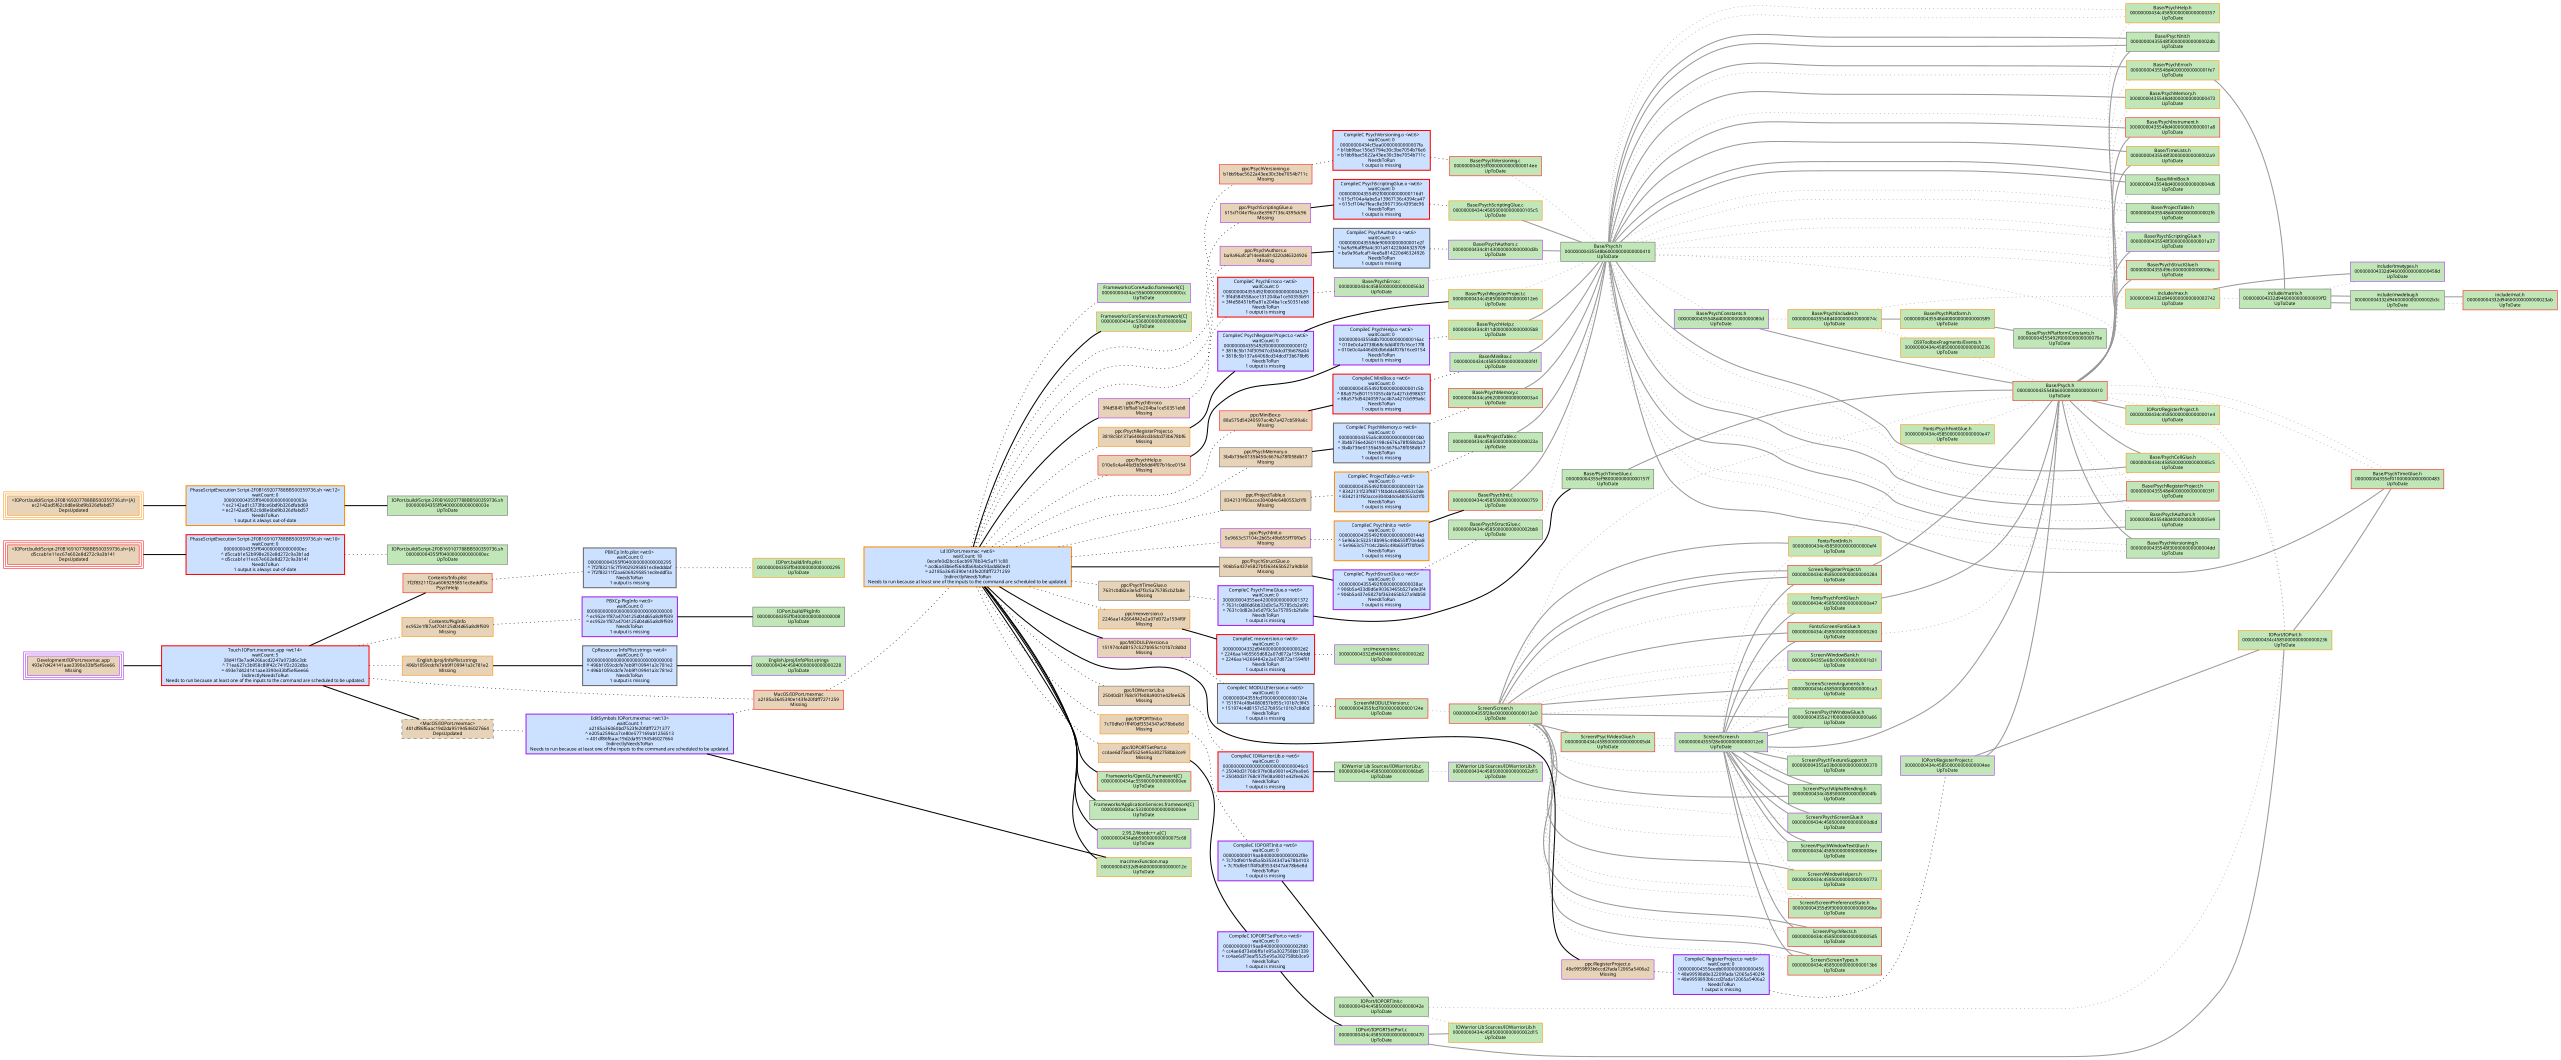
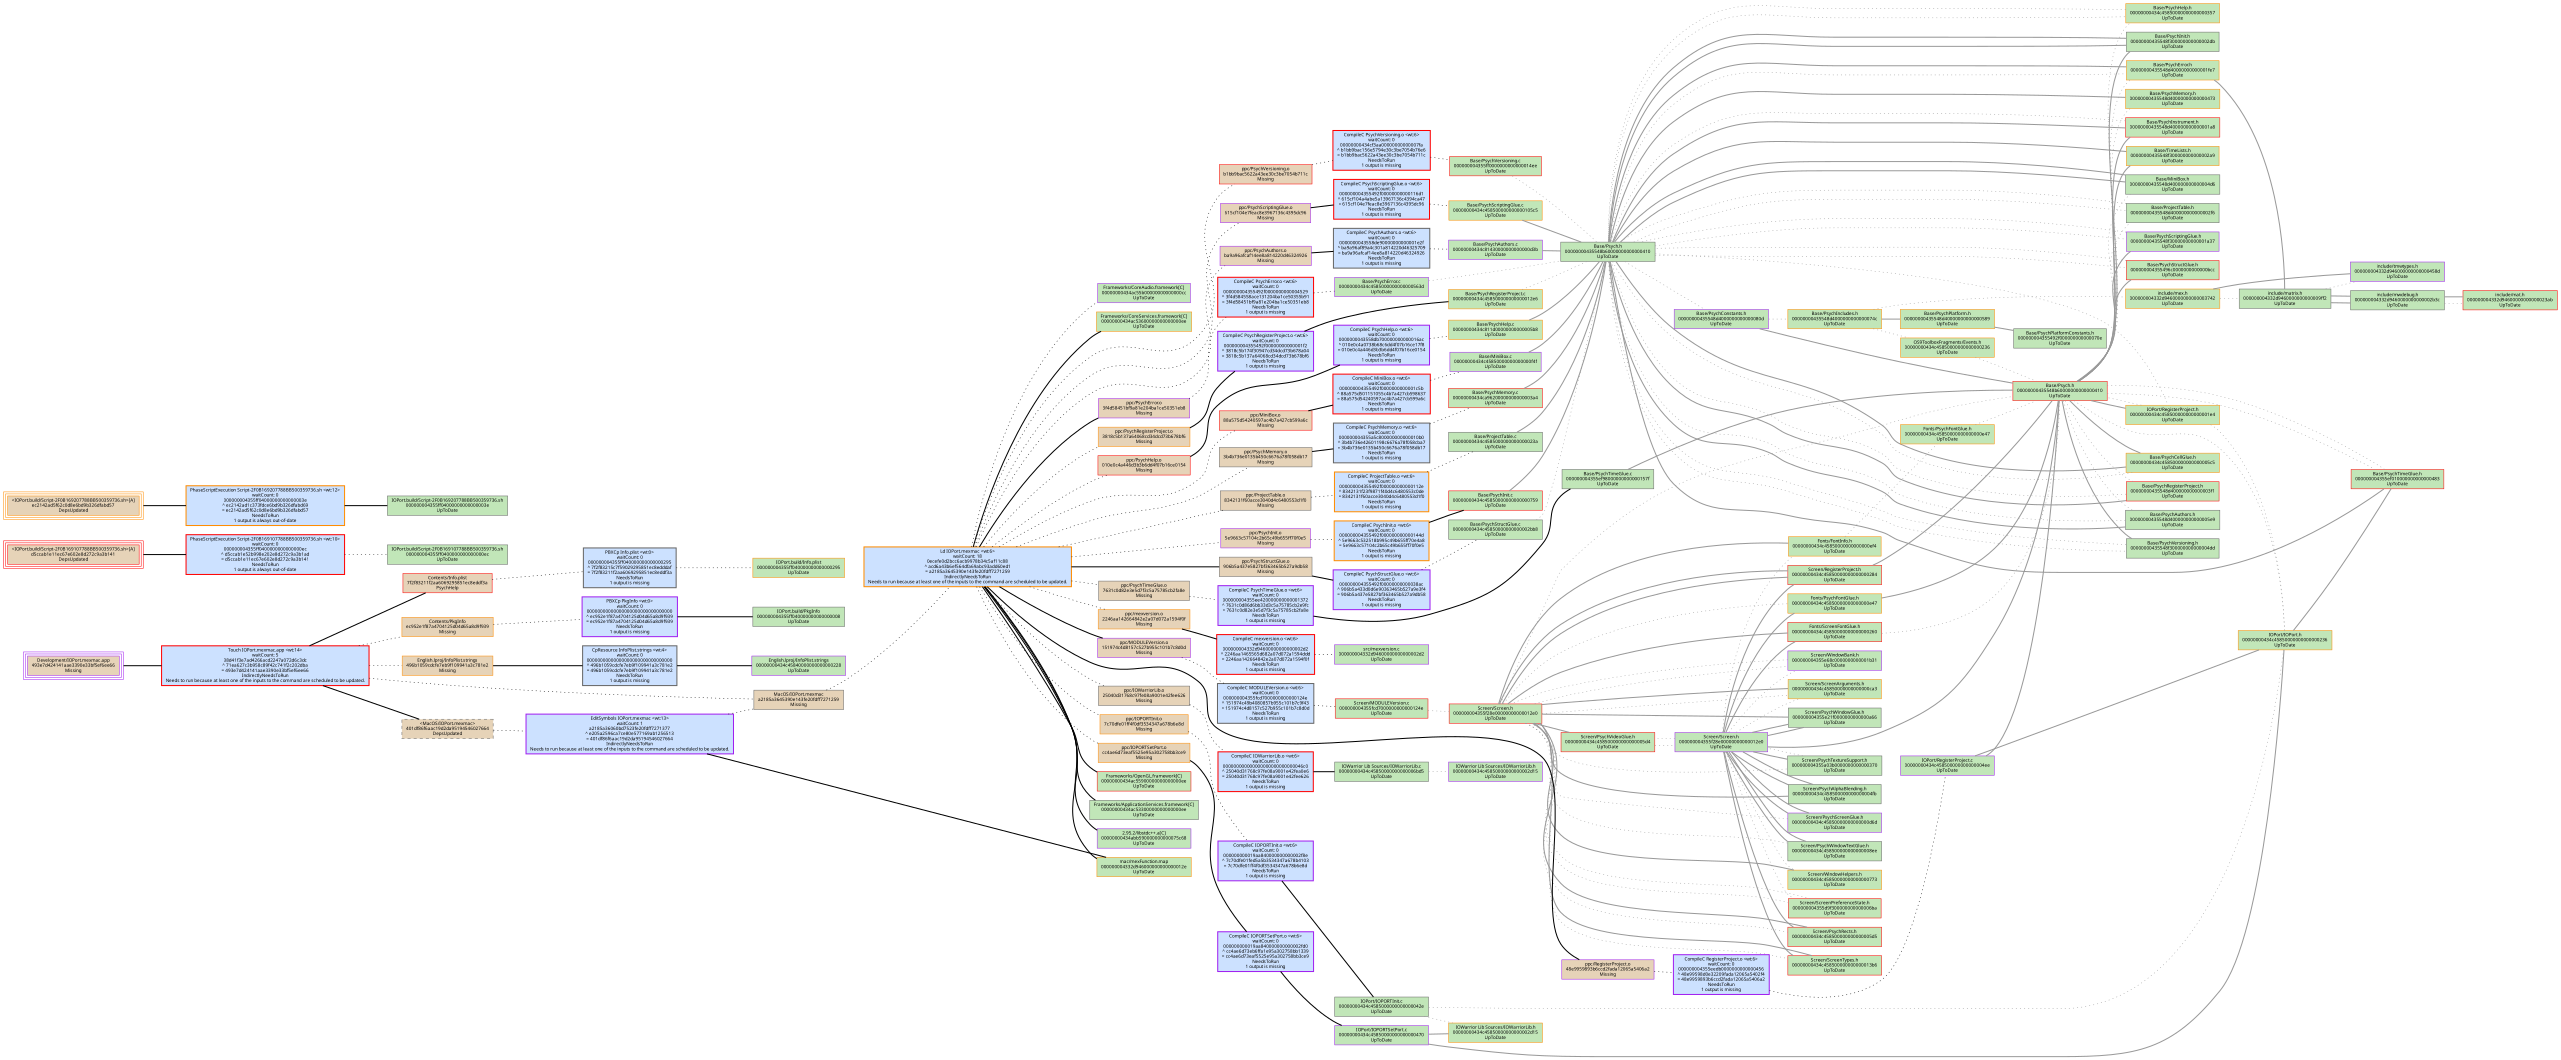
node "MacOS/IOPort.mexmac a2185a3645390e143fe20fdff7271259 Missing": color red -> gray40
